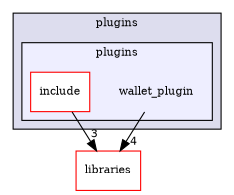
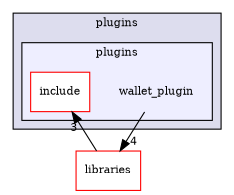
edge "include" -> "libraries": reversed
